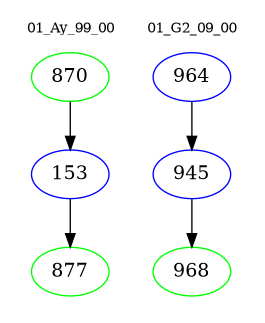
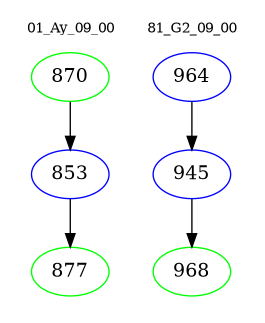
cluster "01_Ay_99_00": label "01_Ay_99_00" -> "01_Ay_09_00"
cluster "01_G2_09_00": label "01_G2_09_00" -> "81_G2_09_00"
node "153": label "153" -> "853"
